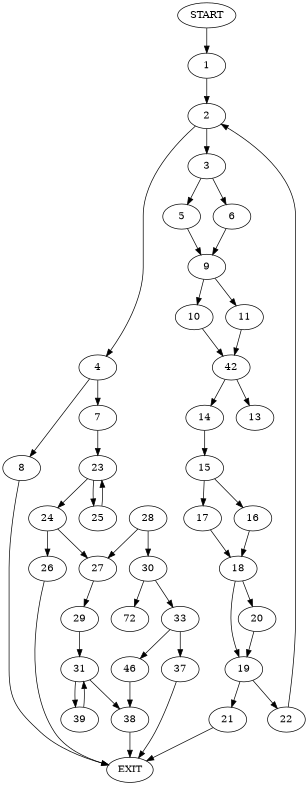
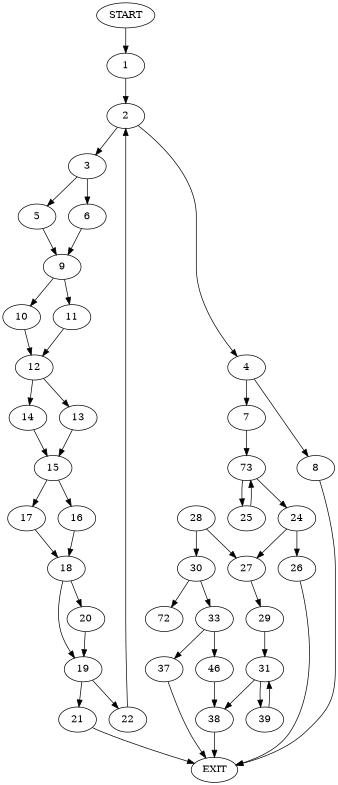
node "42": label "42" -> "12"
edge "13" -> "15": added
node "23": label "23" -> "73"
